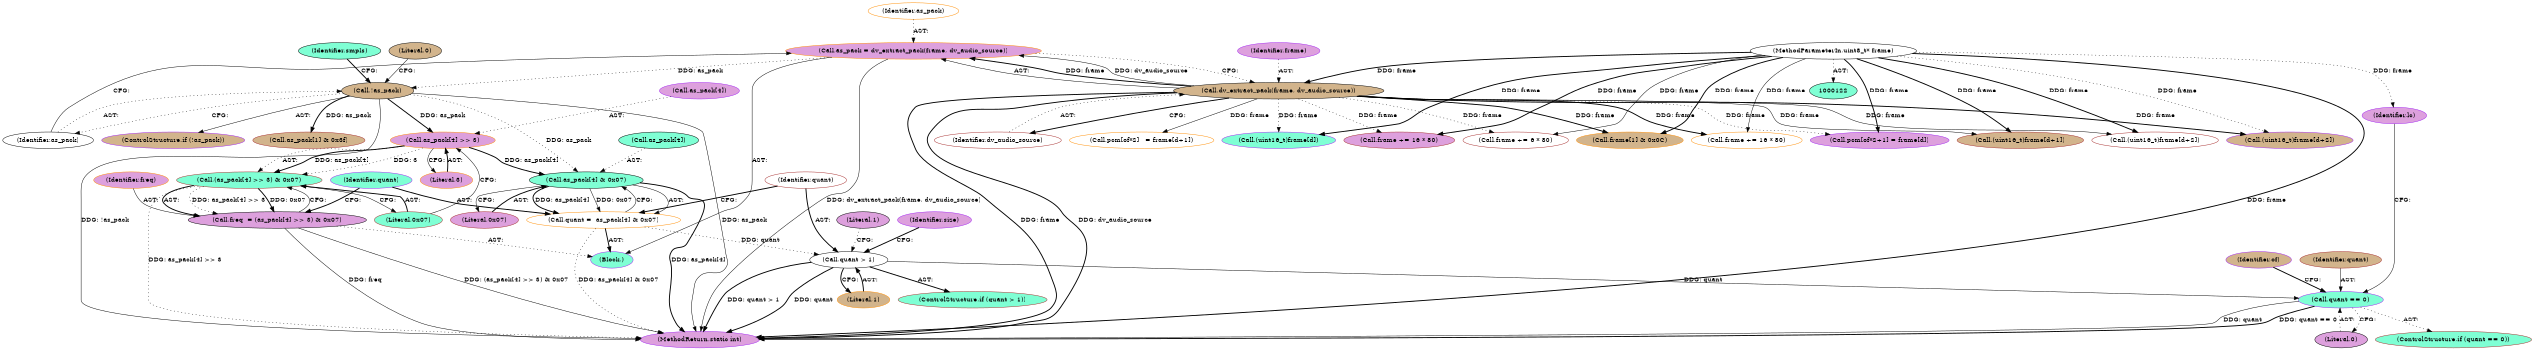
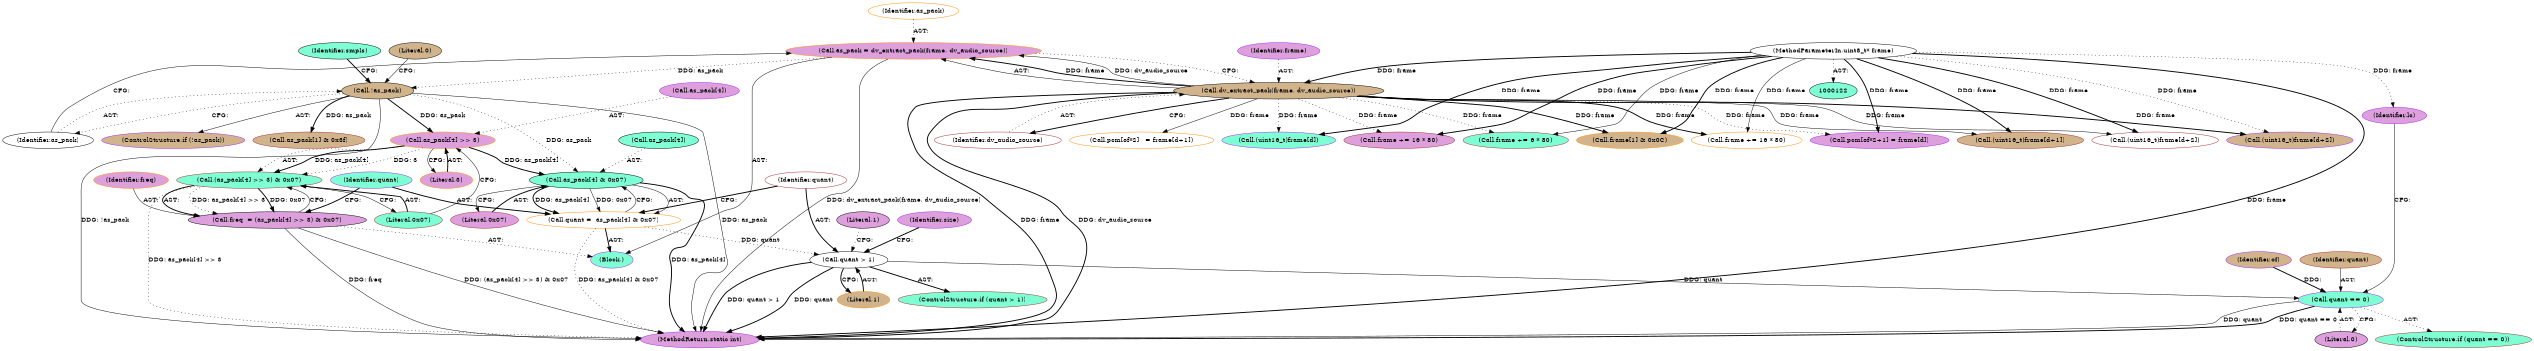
node "(Call,frame += 6 * 80)": fillcolor white -> aquamarine
edge "(Identifier,of)" -> "(Call,quant == 0)": label "CFG: " -> "DDG: "
